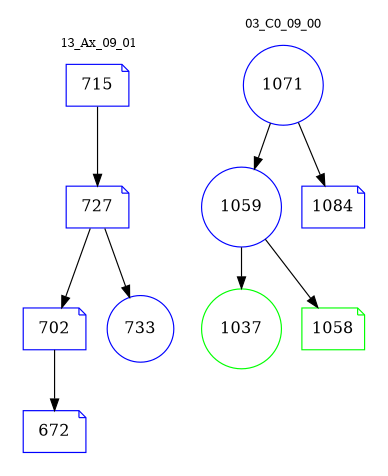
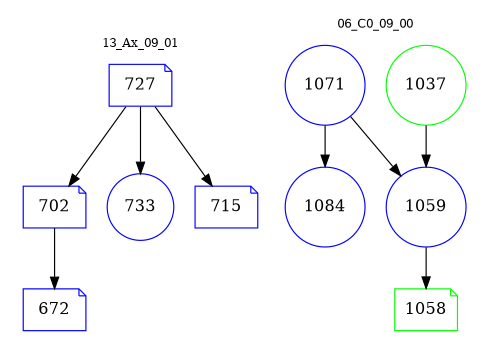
cluster "03_C0_09_00": label "03_C0_09_00" -> "06_C0_09_00"
edge "715" -> "727": reversed
node "1084": shape note -> circle
edge "1059" -> "1037": reversed
